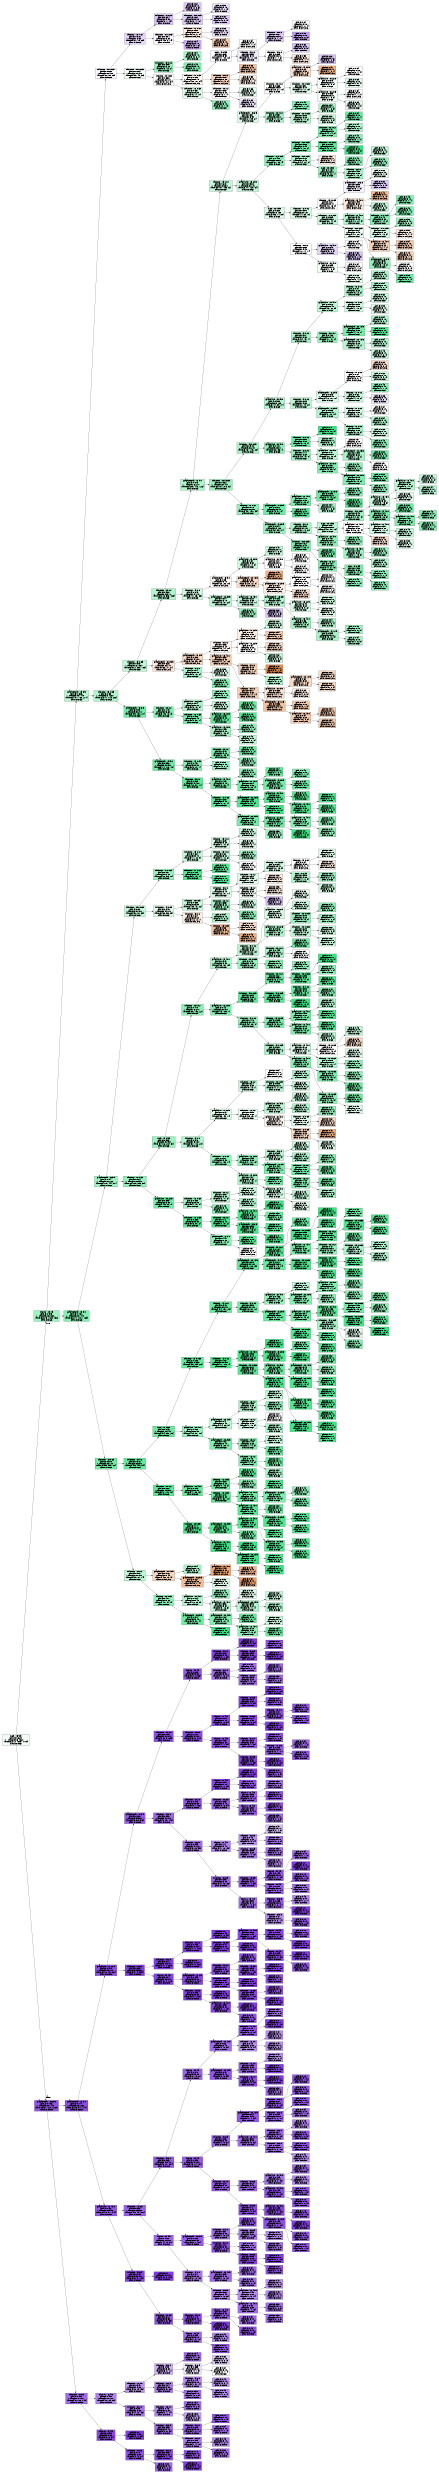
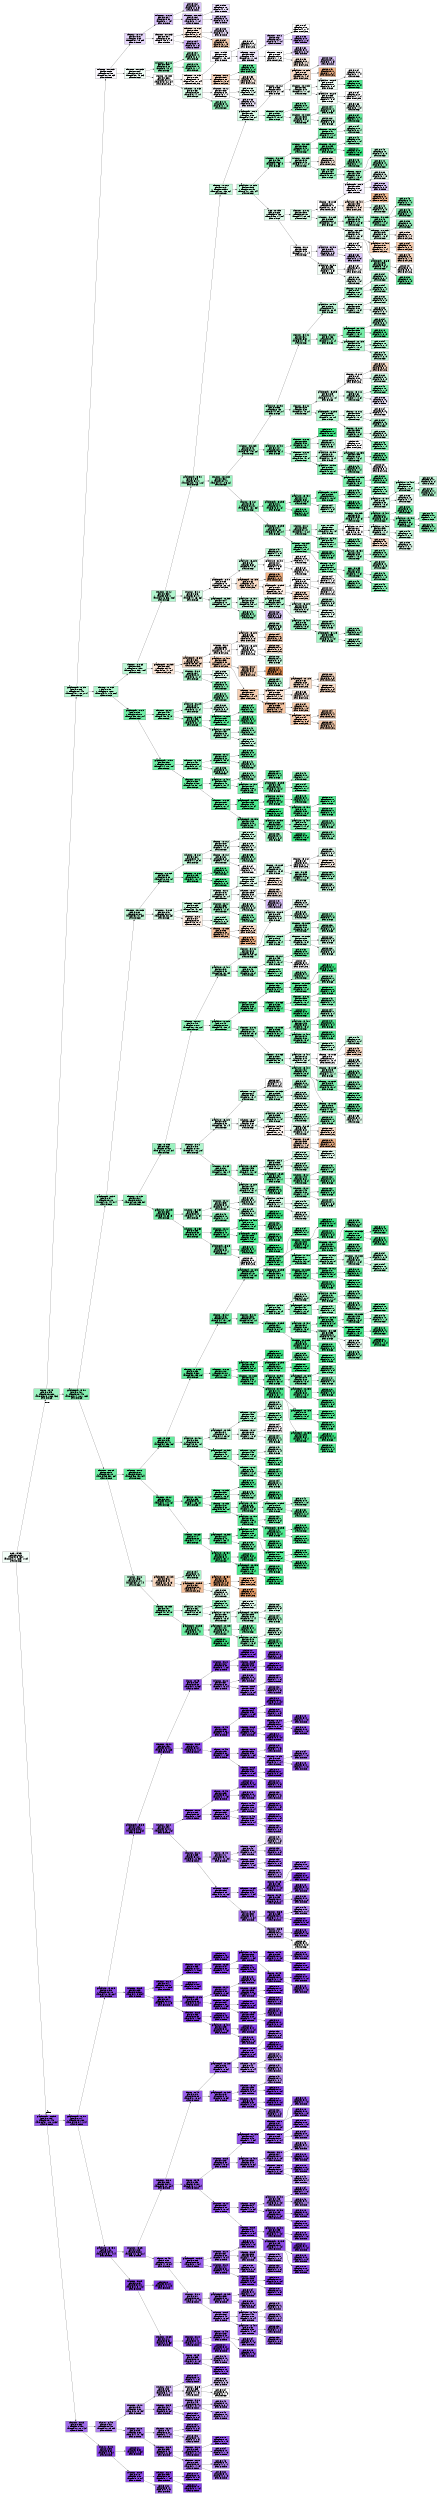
node "gini = 0.56 samples = 10 value = [6, 2, 2] class = DLS/DC": fillcolor #f2c09c -> #5ae996
node "gini = 0.58 samples = 10 value = [1, 5, 4] class = DCP": fillcolor #defbea -> #49e78b
node "gini = 0.42 sdComm = 10 value = [7, 3, 0] class = DLS/DC": label "gini = 0.42 sdComm = 10 value = [7, 3, 0] class = DLS/DC" -> "gini = 0.42 samples = 10 value = [7, 3, 0] class = DLS/DC"
node "gini = 0.5 samples = 10 value = [0, 5, 5] class = DCP": added
